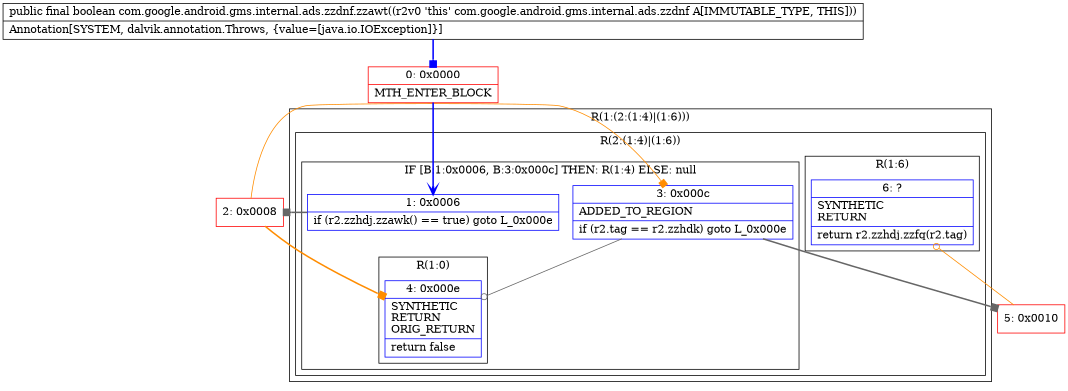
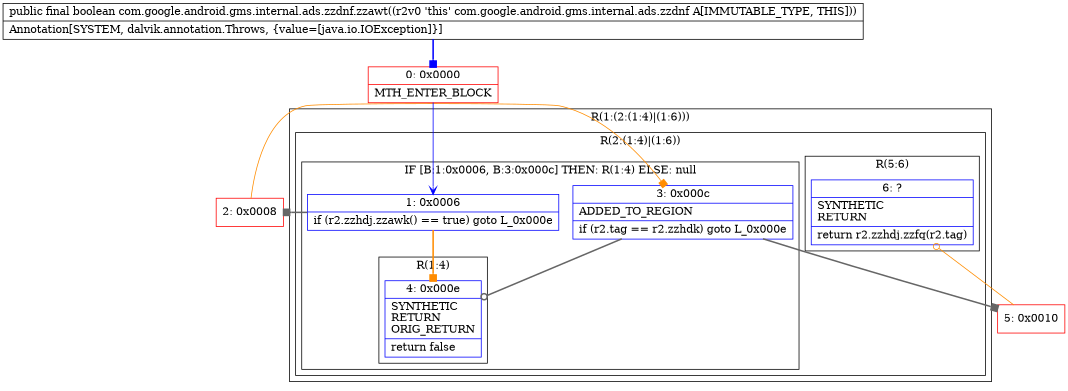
edge "0: 0x0000" -> "1: 0x0006": style bold -> solid
cluster "R(1:6)": label "R(1:6)" -> "R(5:6)"
edge "2: 0x0008" -> "4: 0x000e": now "1: 0x0006" -> "4: 0x000e"
cluster "R(1:0)": label "R(1:0)" -> "R(1:4)"
edge "3: 0x000c" -> "4: 0x000e": style solid -> bold
